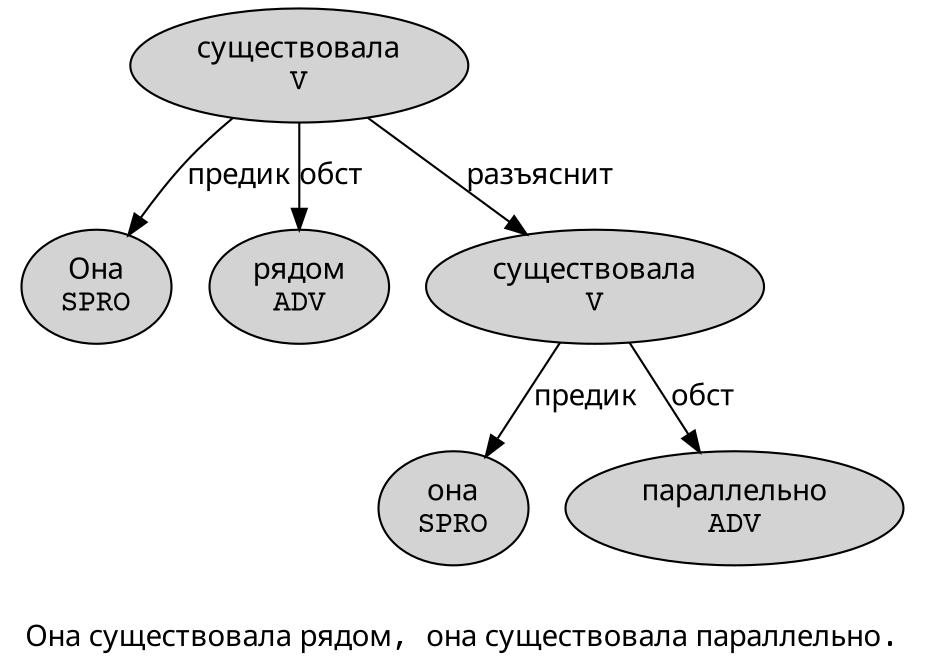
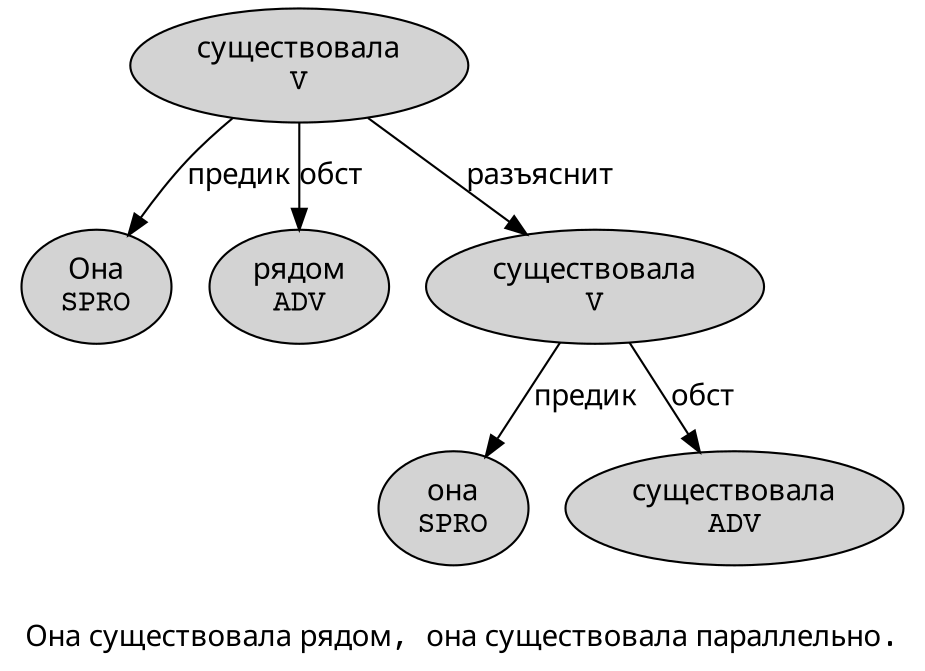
node "параллельно ADV": label "параллельно ADV" -> "существовала ADV"
